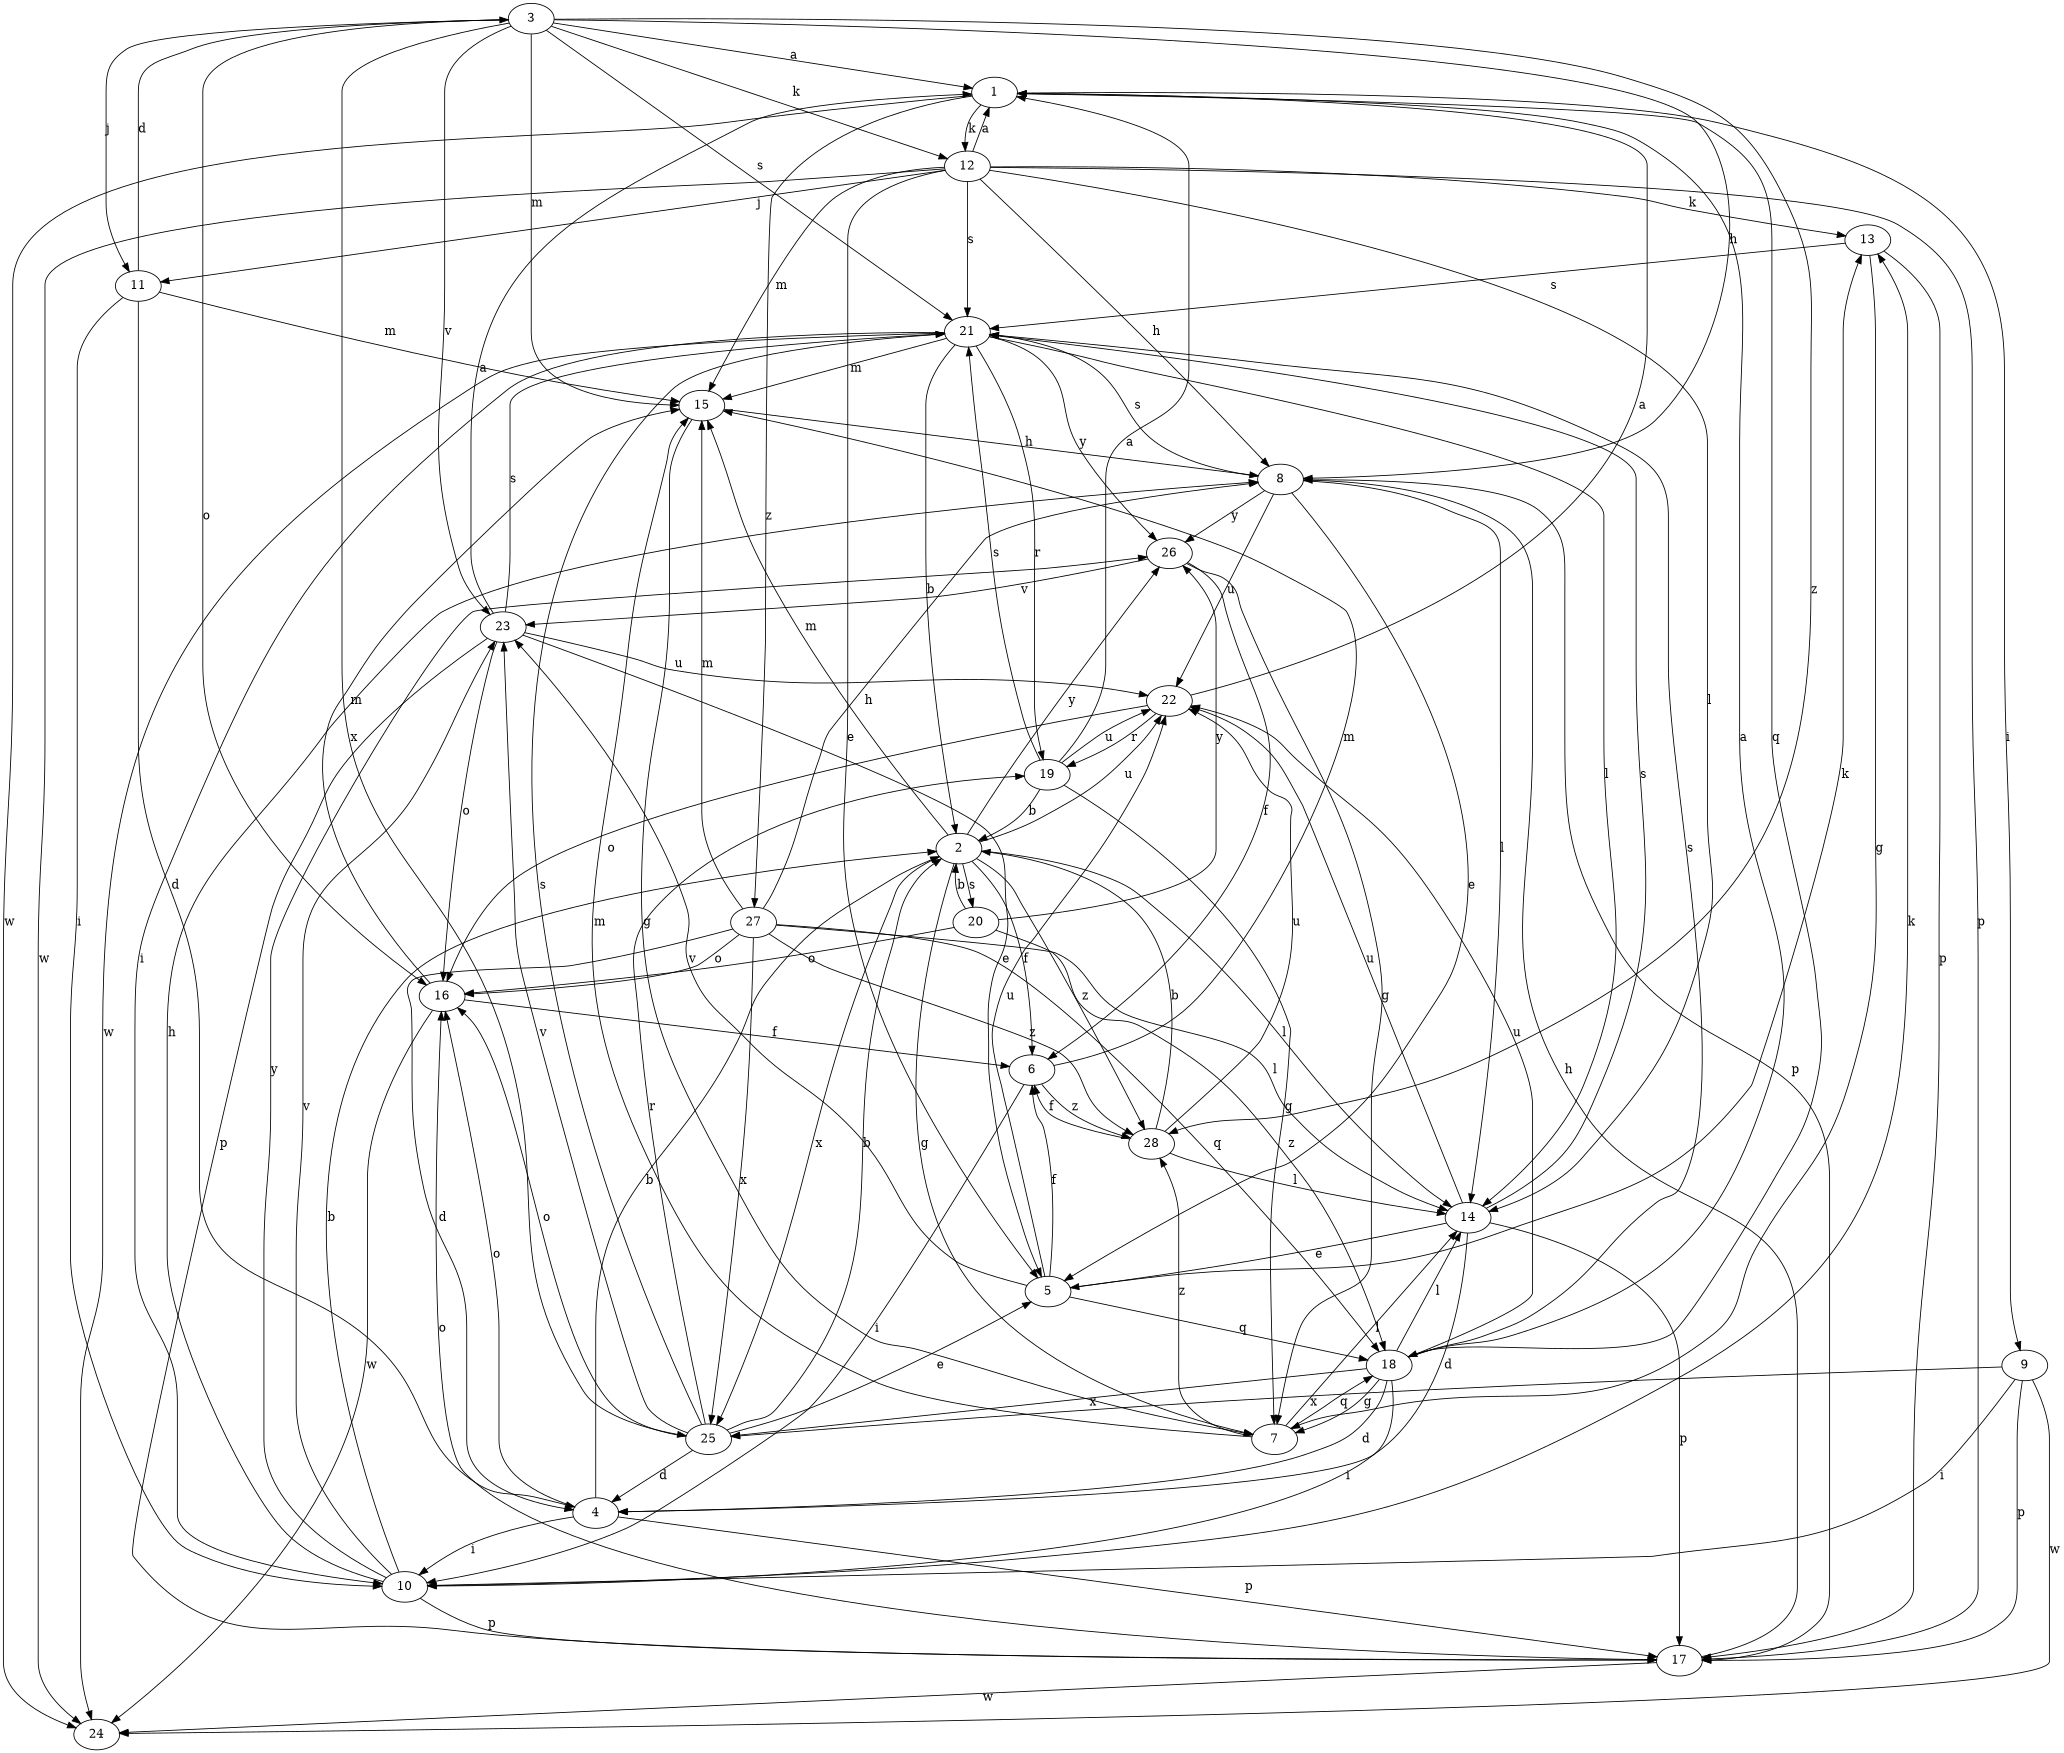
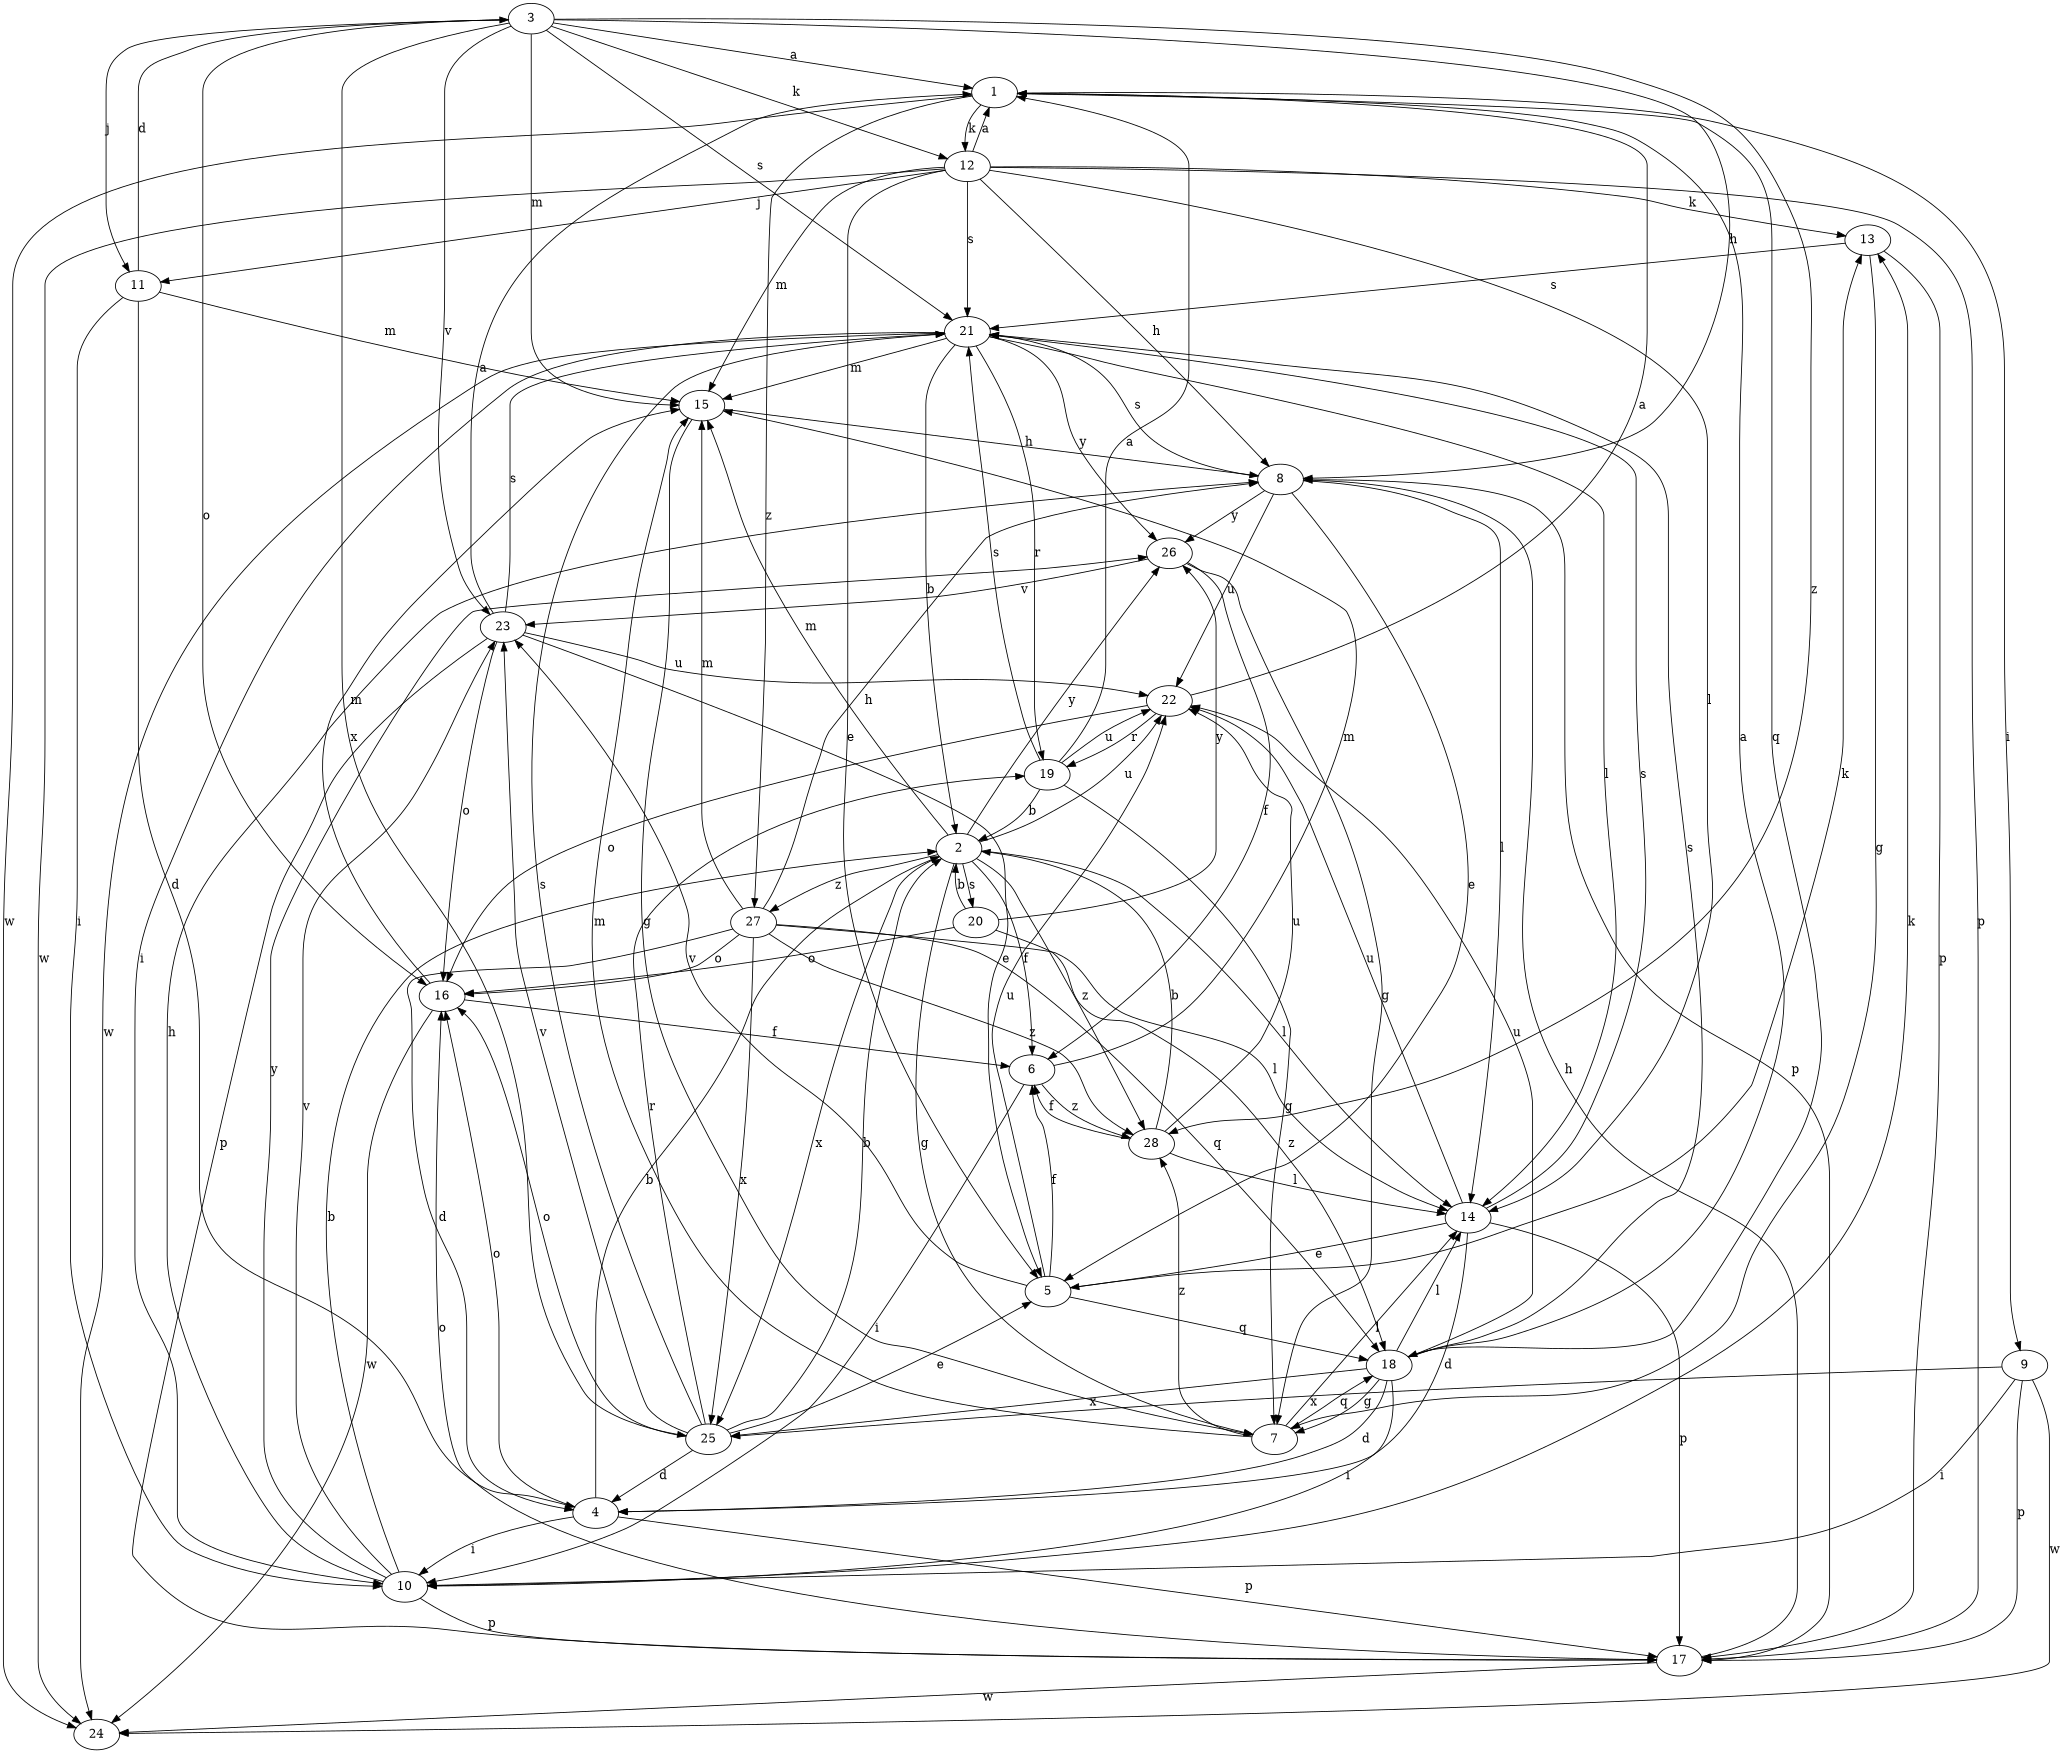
edge "2" -> "27": added, label "z"
